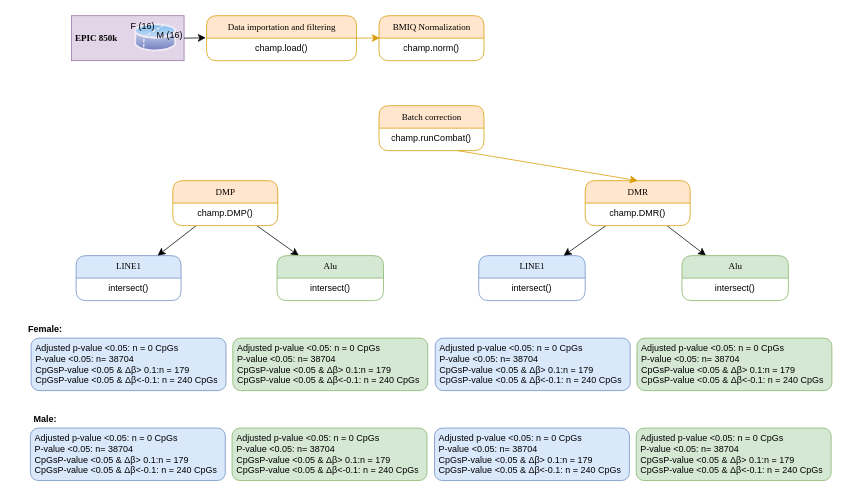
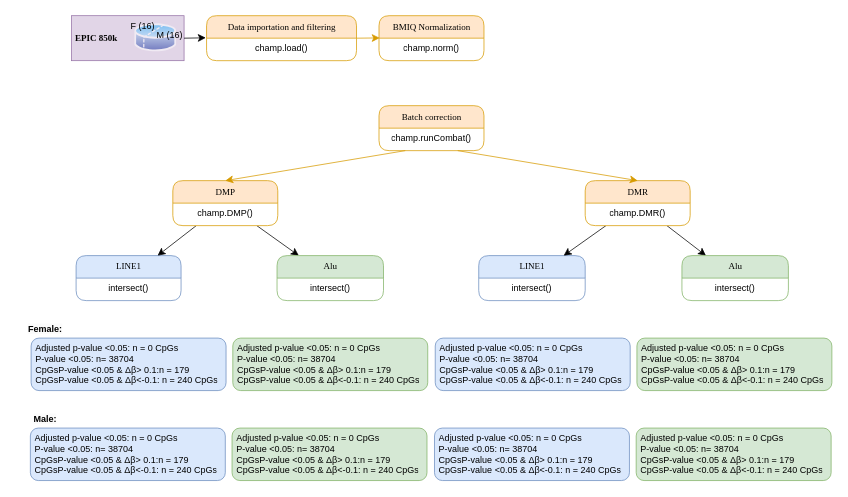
edge "Batch correction" -> "DMP": added
